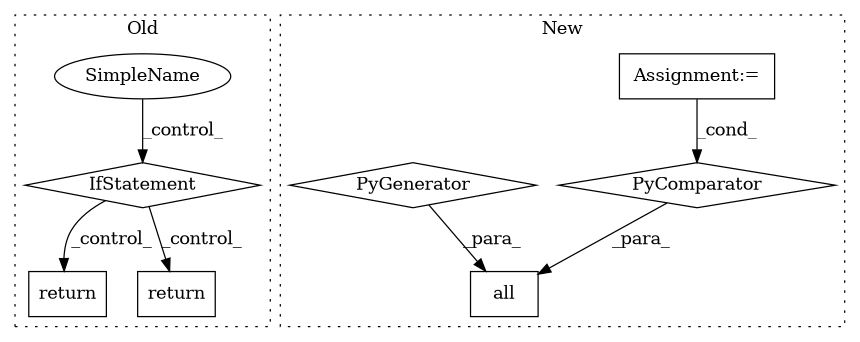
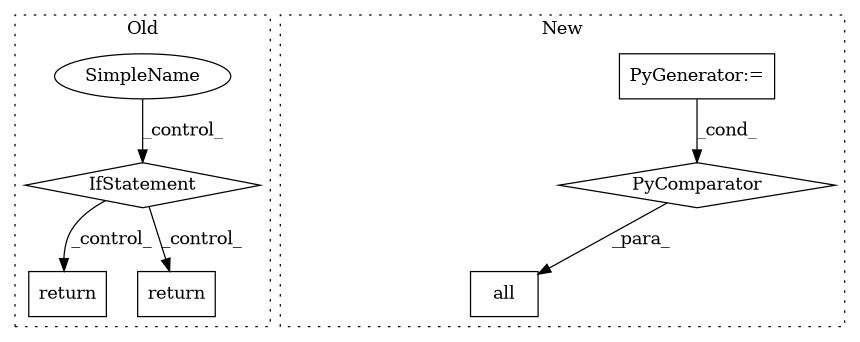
node "Assignment:=": label "Assignment:=" -> "PyGenerator:="
node "PyGenerator": removed
